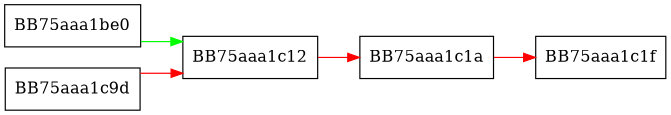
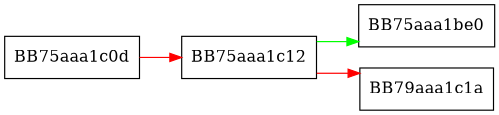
edge "BB75aaa1be0" -> "BB75aaa1c12": reversed
node "BB75aaa1c1a": label "BB75aaa1c1a" -> "BB79aaa1c1a"
node "BB75aaa1c1f": removed
node "BB75aaa1c9d": label "BB75aaa1c9d" -> "BB75aaa1c0d"
